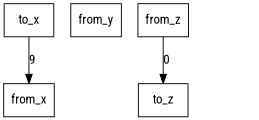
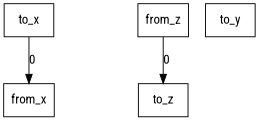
node "from_y": removed
node "to_y": added
edge "to_x" -> "from_x": label "9" -> "0"
